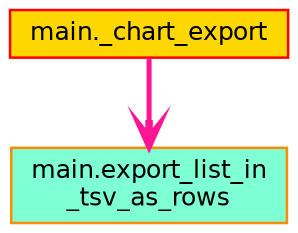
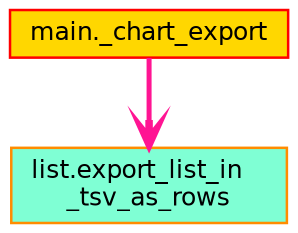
node "main.export_list_in _tsv_as_rows": label "main.export_list_in _tsv_as_rows" -> "list.export_list_in _tsv_as_rows"
